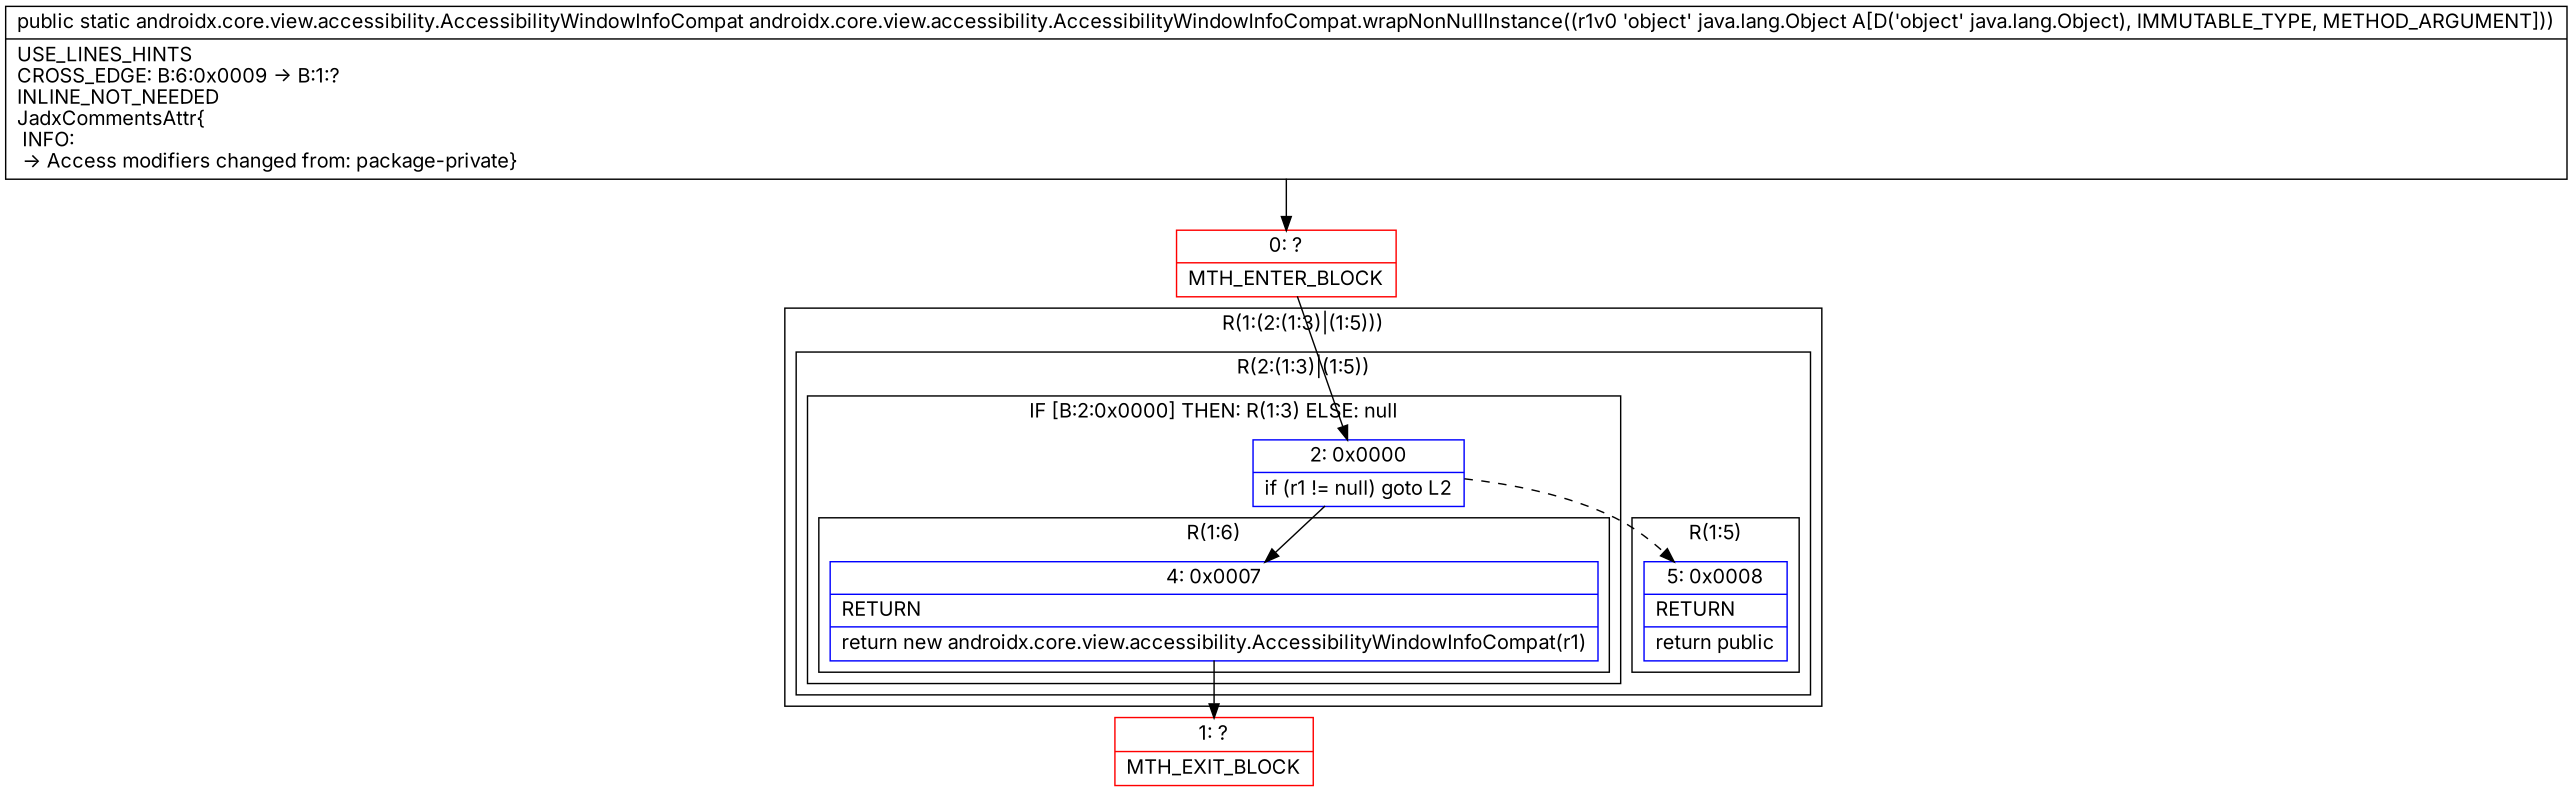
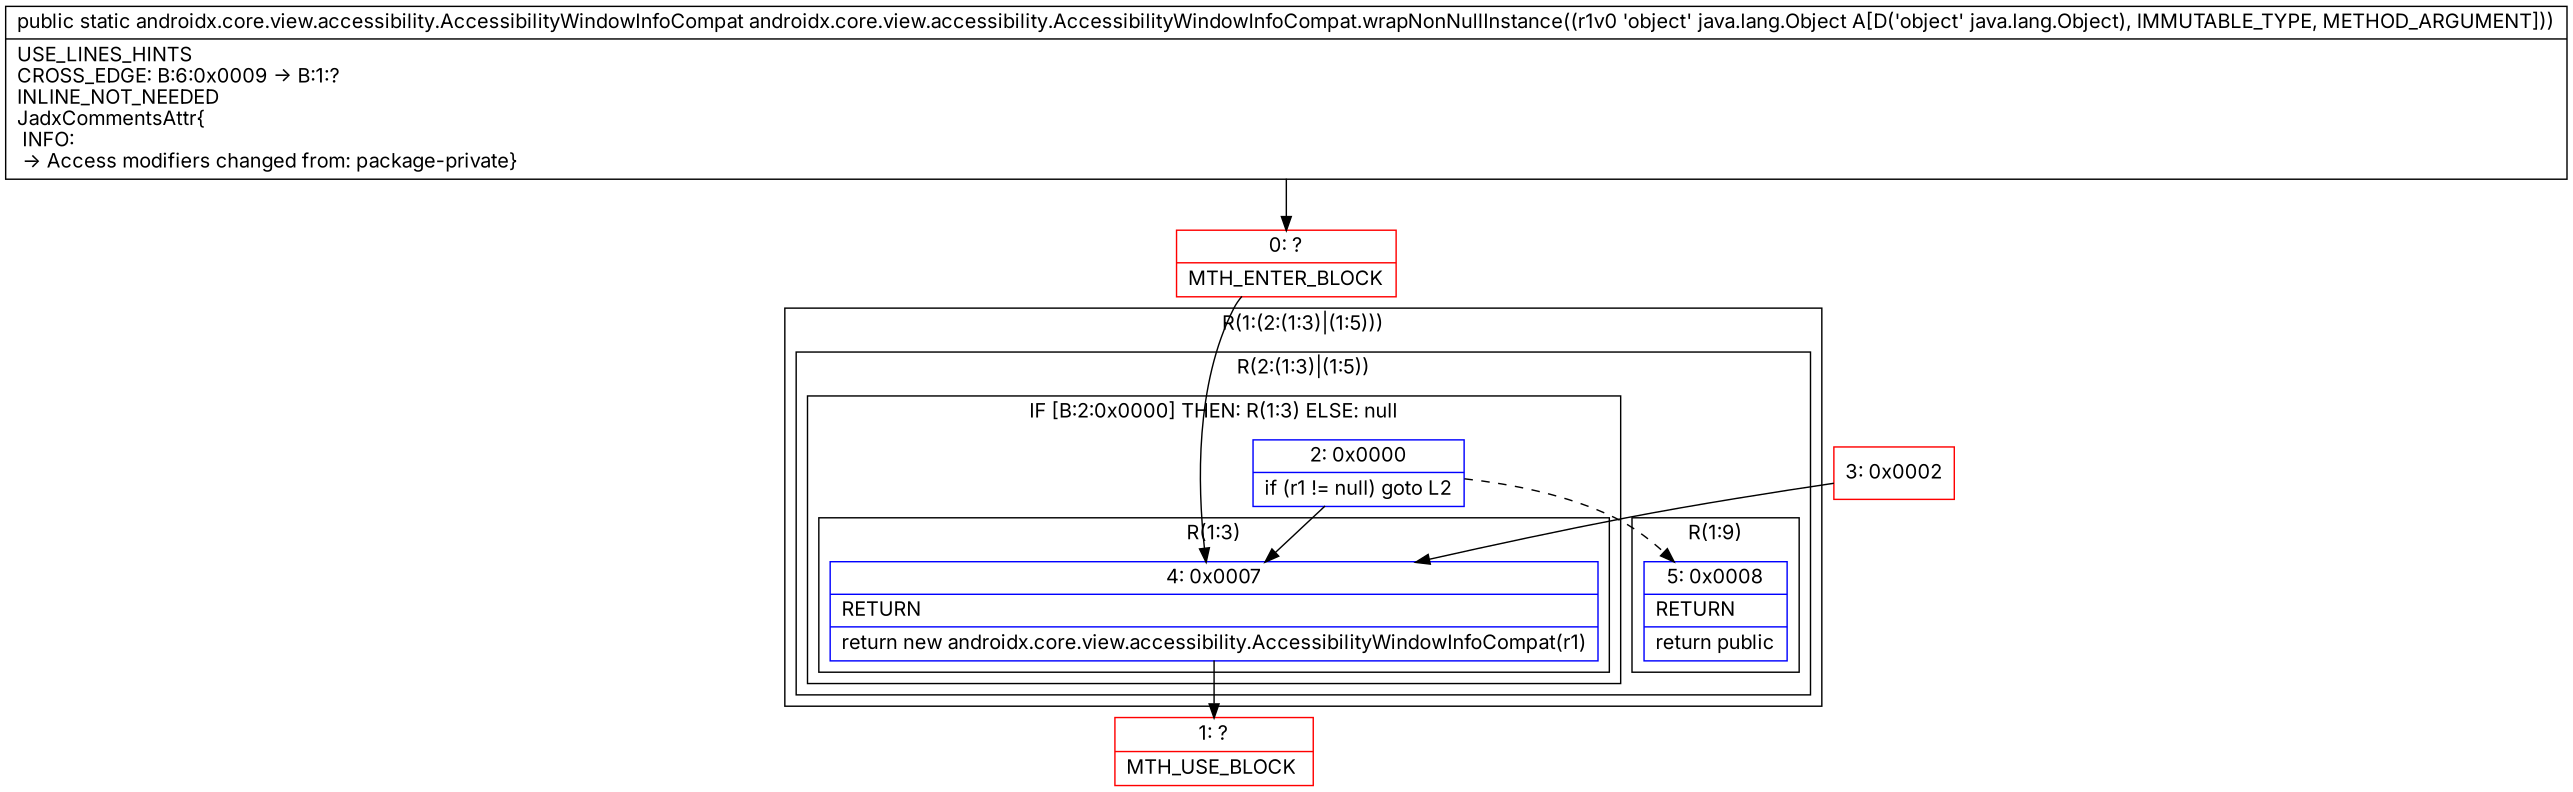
edge "0: ?" -> "2: 0x0000": now "0: ?" -> "4: 0x0007"
node "3: 0x0002": added
cluster "R(1:6)": label "R(1:6)" -> "R(1:3)"
cluster "R(1:5)": label "R(1:5)" -> "R(1:9)"
node "1: ?": text "MTH_EXIT_BLOCK" -> "MTH_USE_BLOCK"
